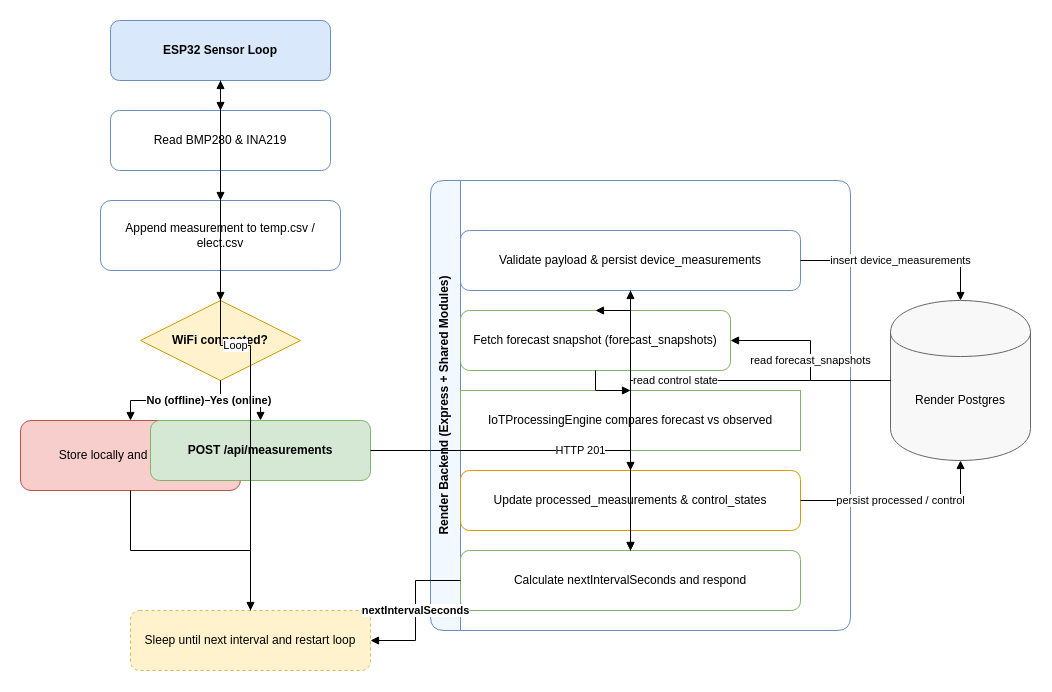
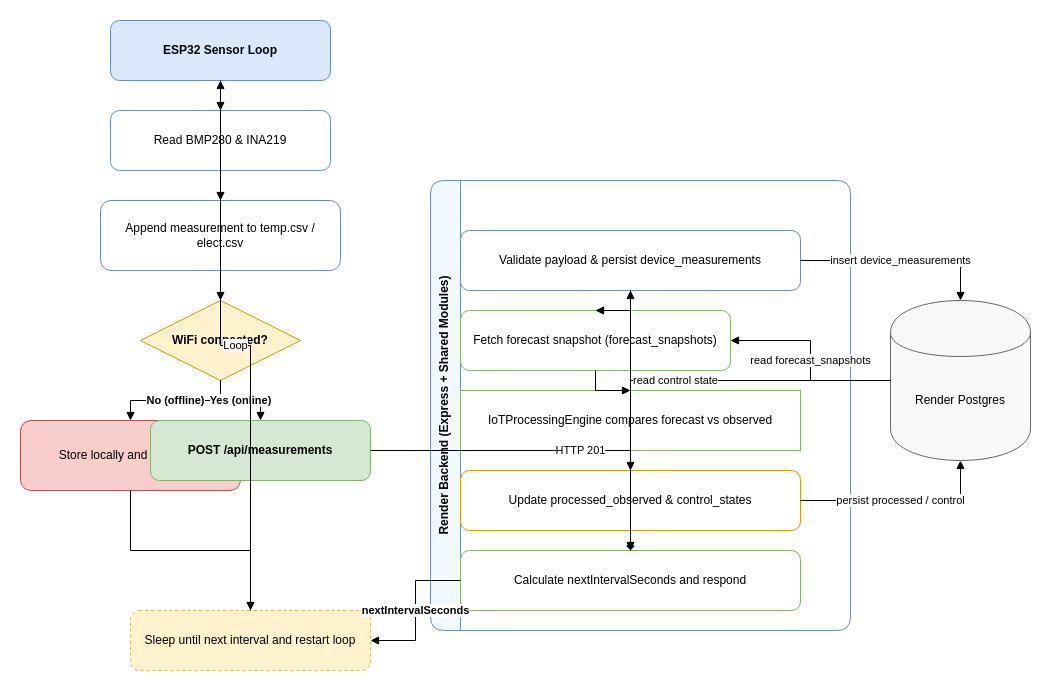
edge "Render Postgres" -> "Calculate nextIntervalSeconds and respond": arrowhead block -> diamond
node "Update processed_measurements & control_states": label "Update processed_measurements & control_states" -> "Update processed_observed & control_states"
